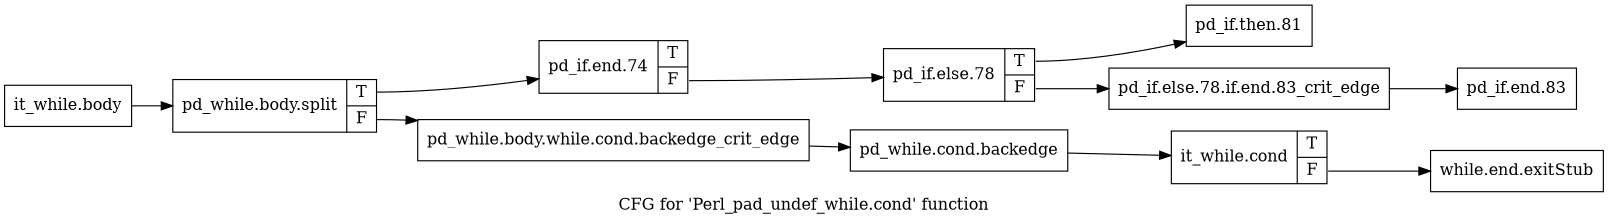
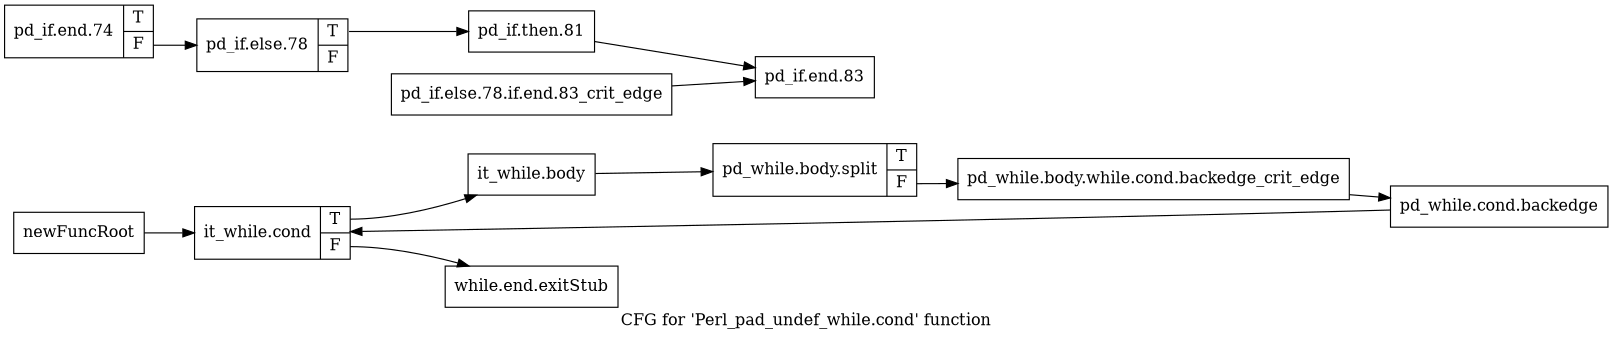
edge "pd_if.then.81" -> "pd_if.end.83": added
edge "pd_while.body.split" -> "pd_if.end.74": removed
edge "pd_if.else.78" -> "pd_if.else.78.if.end.83_crit_edge": removed
edge "it_while.cond" -> "it_while.body": added
node "newFuncRoot": added
